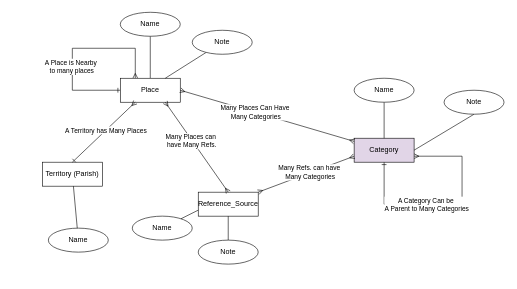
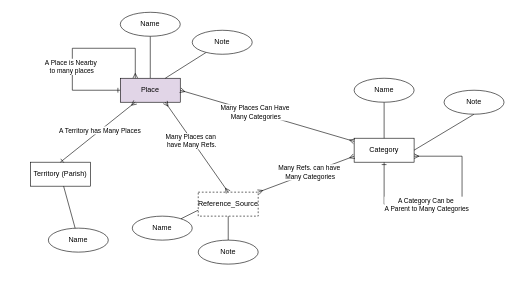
node "Place": fillcolor #ffffff -> #e1d5e7
node "Category": fillcolor #e1d5e7 -> #ffffff
node "Territory (Parish)": moved (72, 174) -> (60, 174)
node "Reference_Source": style solid -> dashed
